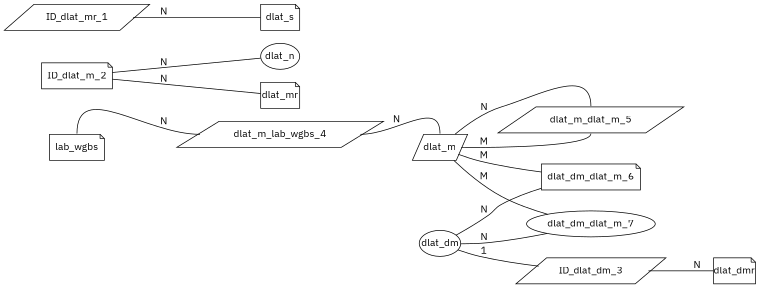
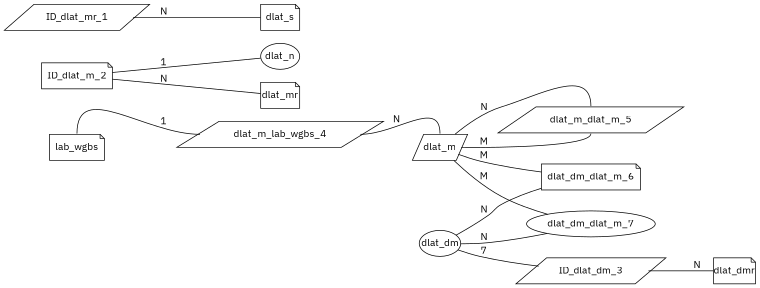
edge "dlat_n" -- "ID_dlat_m_2": label "N" -> "1"
edge "dlat_m_lab_wgbs_4" -- "lab_wgbs": label "N" -> "1"
edge "dlat_dm" -- "ID_dlat_dm_3": label "1" -> "7"
